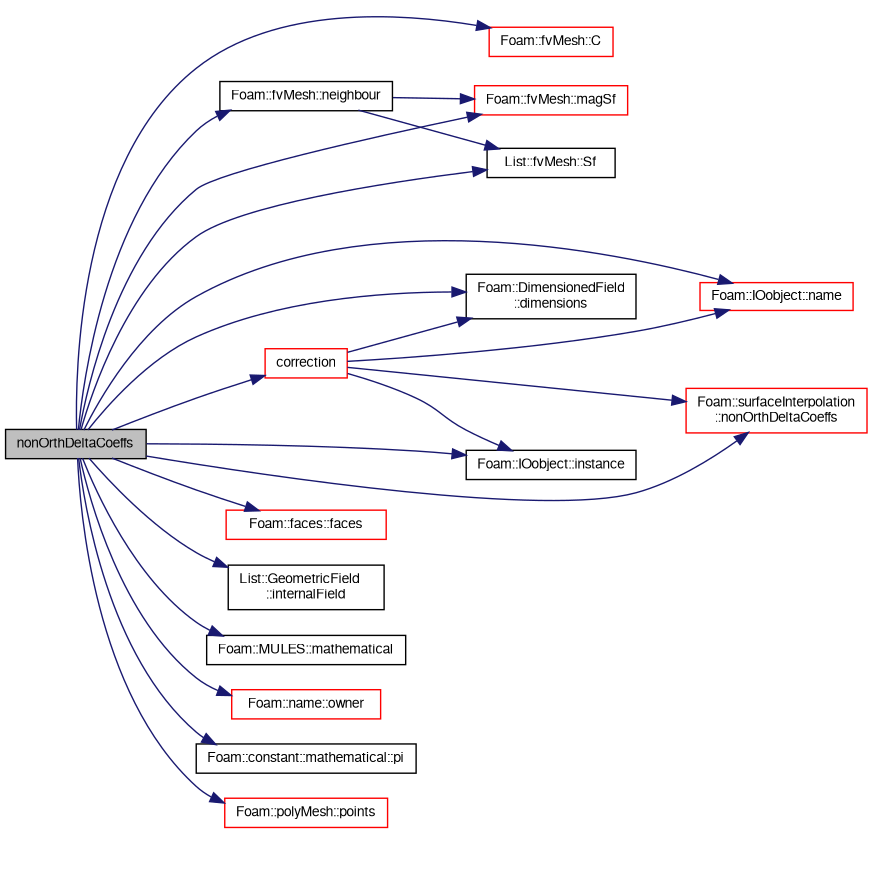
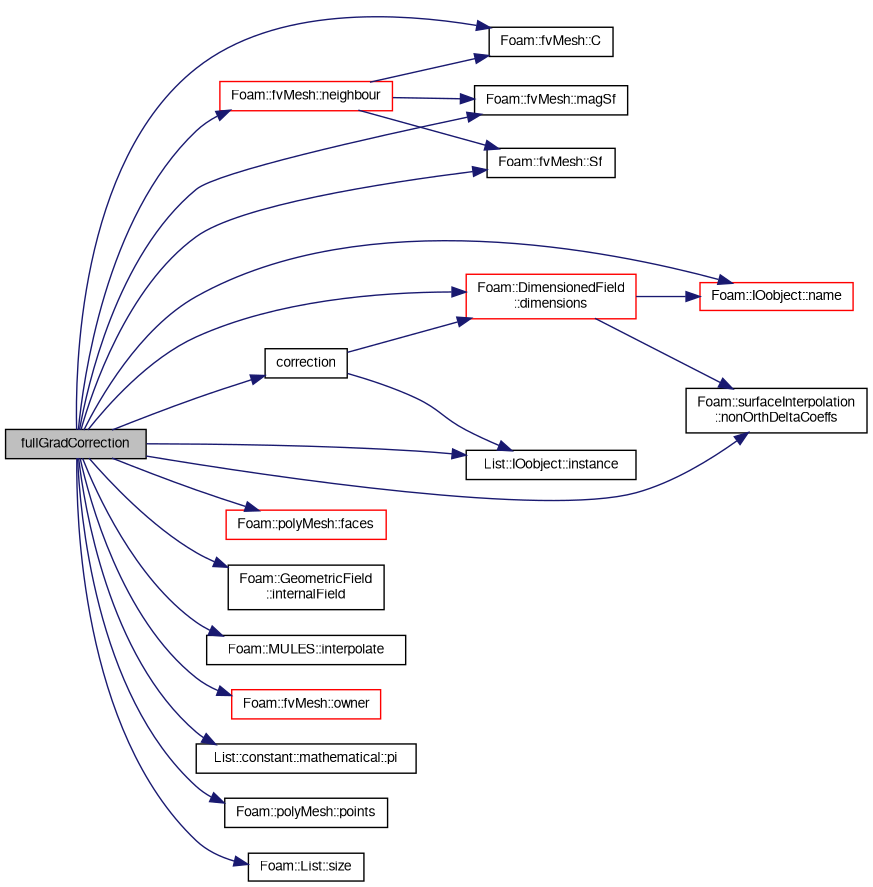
node "Foam::fvMesh::C": color red -> black
edge "Foam::fvMesh::neighbour" -> "Foam::fvMesh::C": added
node "Foam::fvMesh::neighbour": color black -> red
node "Foam::fvMesh::magSf": color red -> black
node "List::fvMesh::Sf": label "List::fvMesh::Sf" -> "Foam::fvMesh::Sf"
node "Foam::DimensionedField ::dimensions": color black -> red
edge "correction" -> "Foam::IOobject::name": now "Foam::DimensionedField ::dimensions" -> "Foam::IOobject::name"
node "correction": color red -> black
edge "correction" -> "Foam::surfaceInterpolation ::nonOrthDeltaCoeffs": now "Foam::DimensionedField ::dimensions" -> "Foam::surfaceInterpolation ::nonOrthDeltaCoeffs"
node "Foam::surfaceInterpolation ::nonOrthDeltaCoeffs": color red -> black
node "nonOrthDeltaCoeffs": label "nonOrthDeltaCoeffs" -> "fullGradCorrection"
node "Foam::IOobject::instance": label "Foam::IOobject::instance" -> "List::IOobject::instance"
node "Foam::faces::faces": label "Foam::faces::faces" -> "Foam::polyMesh::faces"
node "List::GeometricField ::internalField": label "List::GeometricField ::internalField" -> "Foam::GeometricField ::internalField"
node "Foam::MULES::mathematical": label "Foam::MULES::mathematical" -> "Foam::MULES::interpolate"
node "Foam::name::owner": label "Foam::name::owner" -> "Foam::fvMesh::owner"
node "Foam::constant::mathematical::pi": label "Foam::constant::mathematical::pi" -> "List::constant::mathematical::pi"
node "Foam::polyMesh::points": color red -> black
node "Foam::List::size": added
